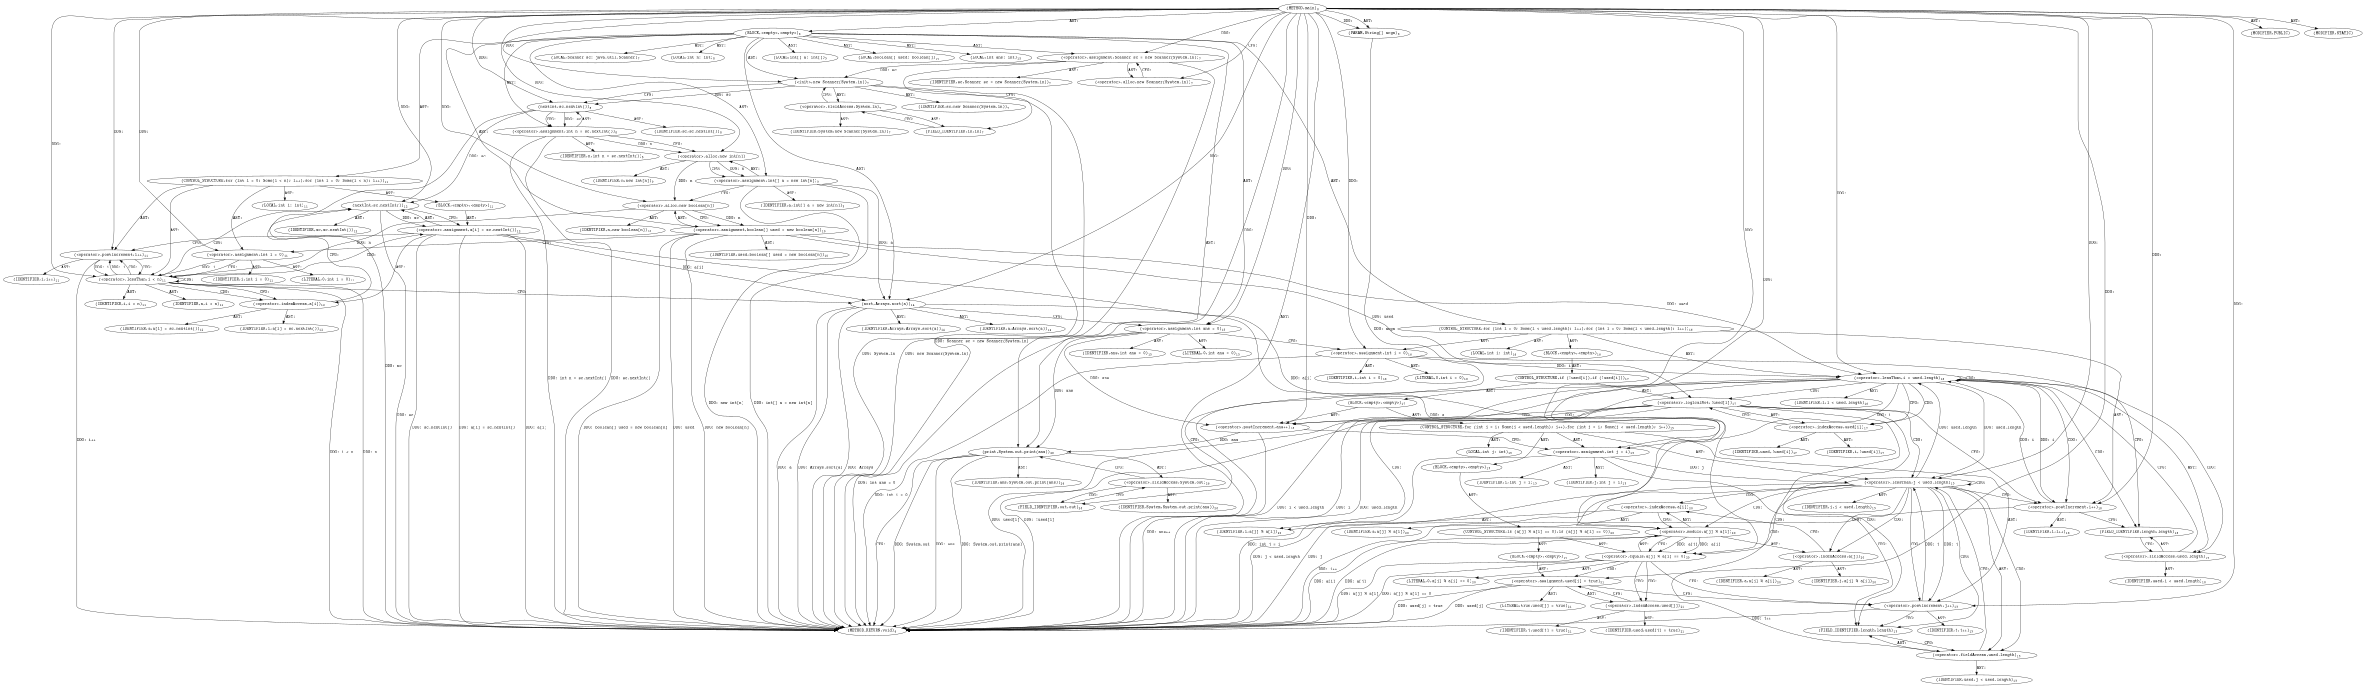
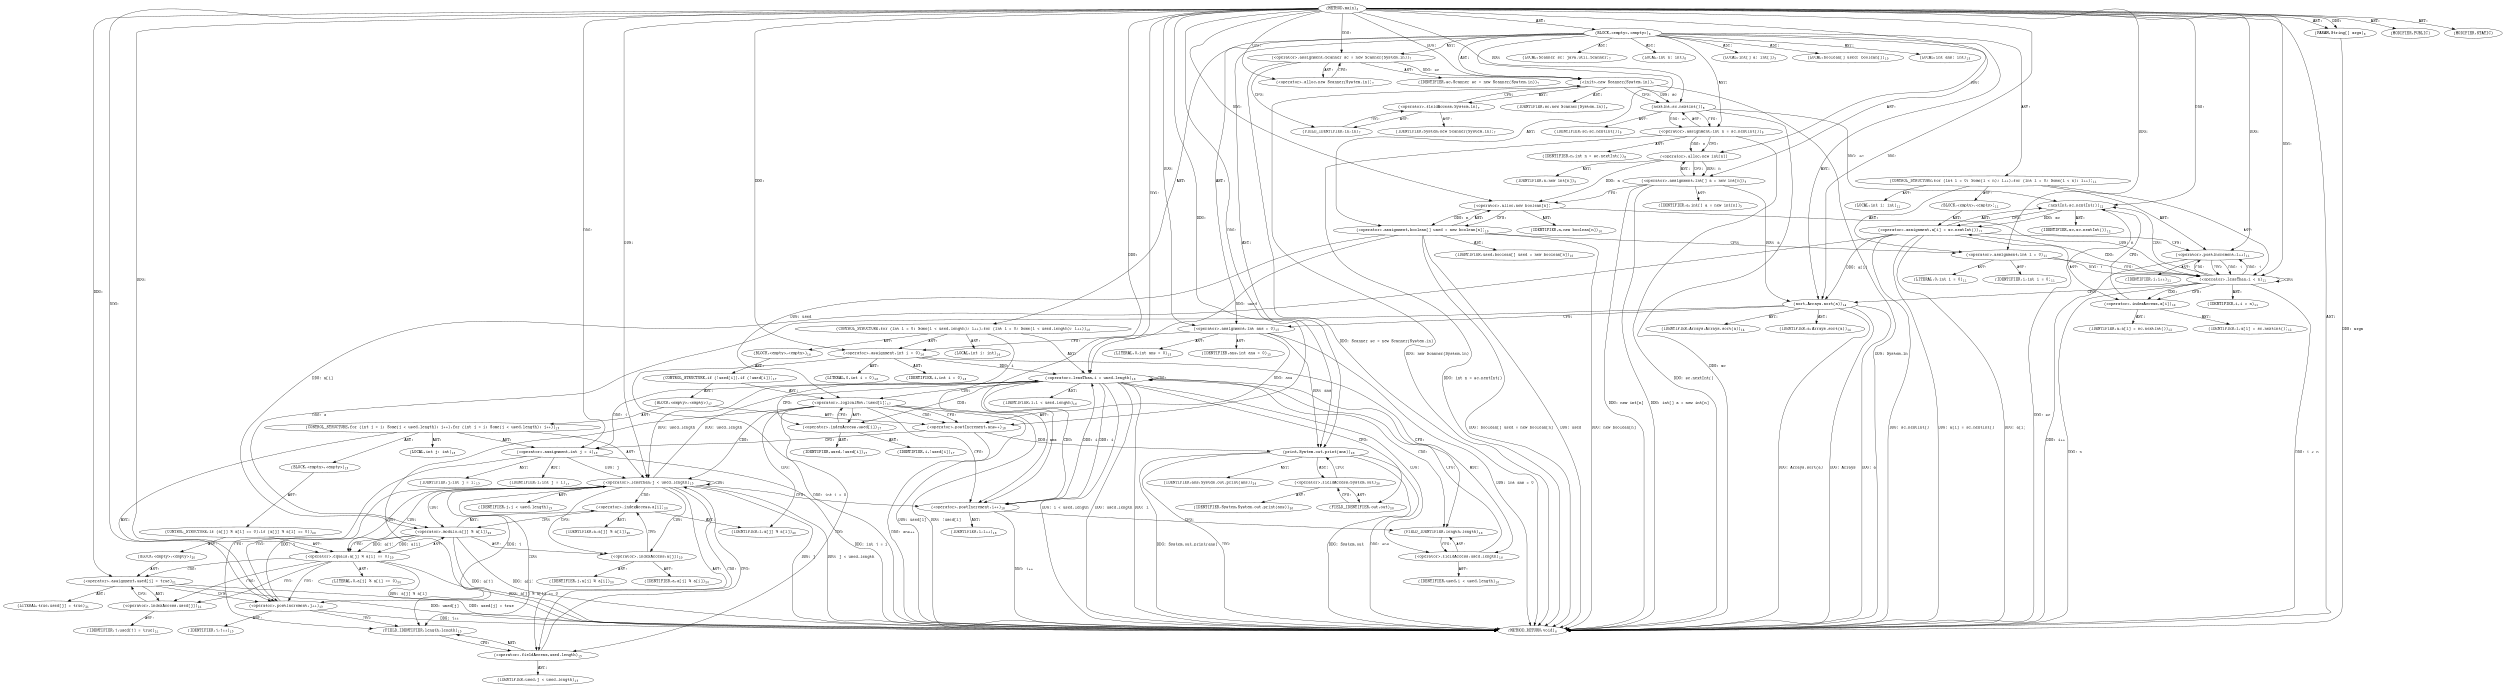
node "(IDENTIFIER,n,i < n)": removed
edge "(<operator>.fieldAccess,System.out)" -> "(FIELD_IDENTIFIER,out,out)": label "CDG: " -> "AST: "
node "(IDENTIFIER,used,used[j] = true)": removed
